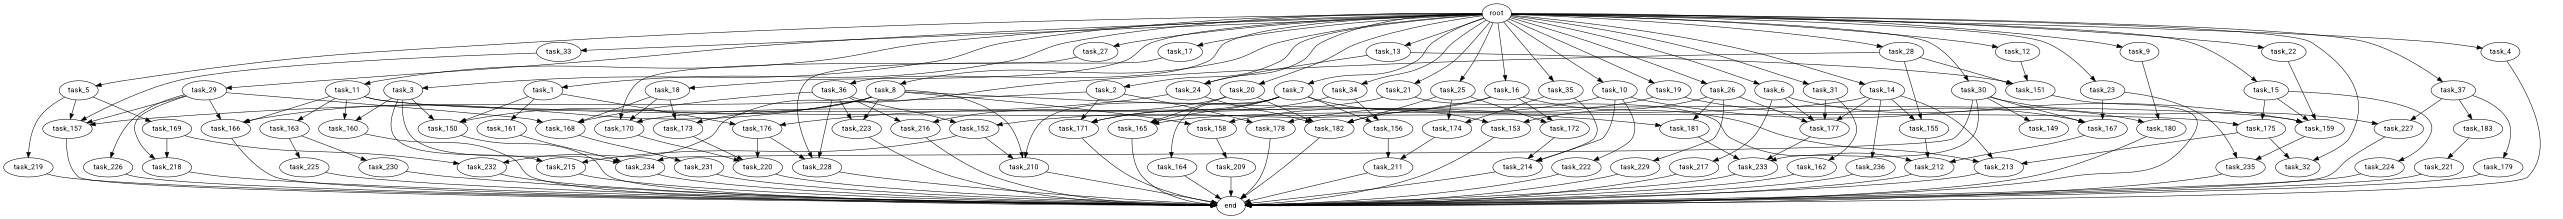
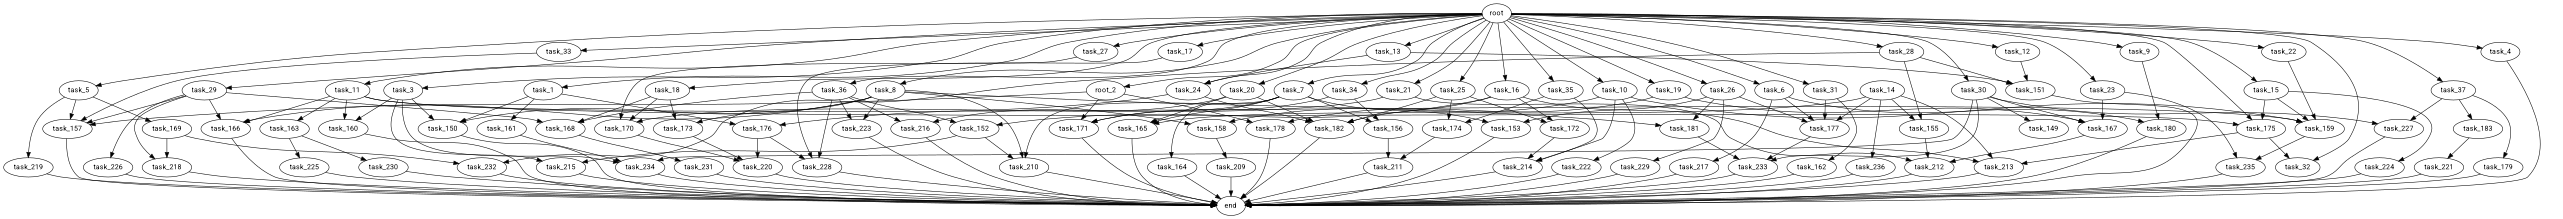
edge "root" -> "task_14": now "root" -> "task_175"
node "task_2": label "task_2" -> "root_2"
